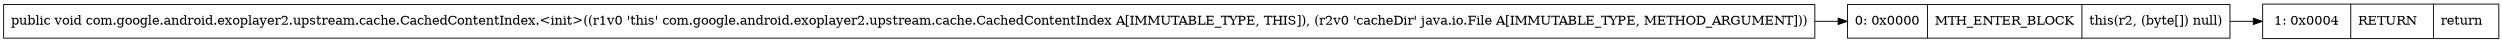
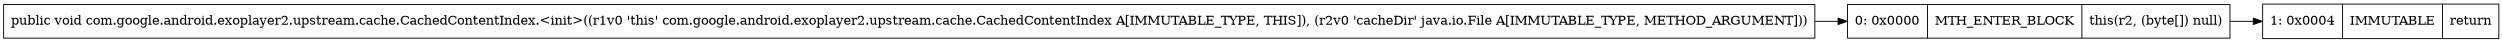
node "1: 0x0004": text "RETURN" -> "IMMUTABLE"
